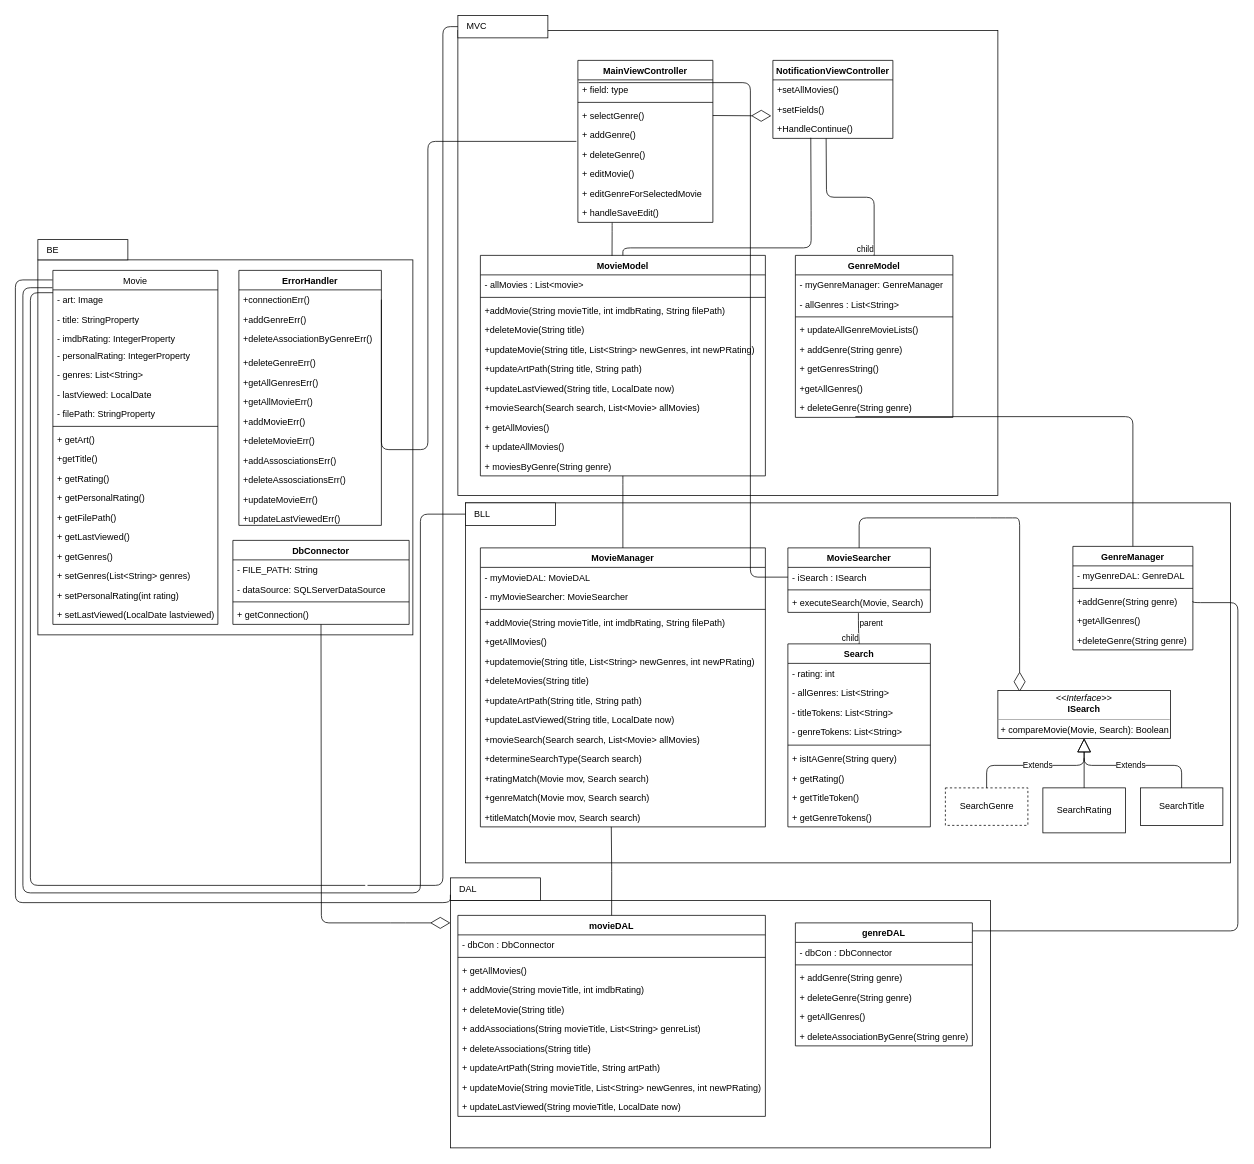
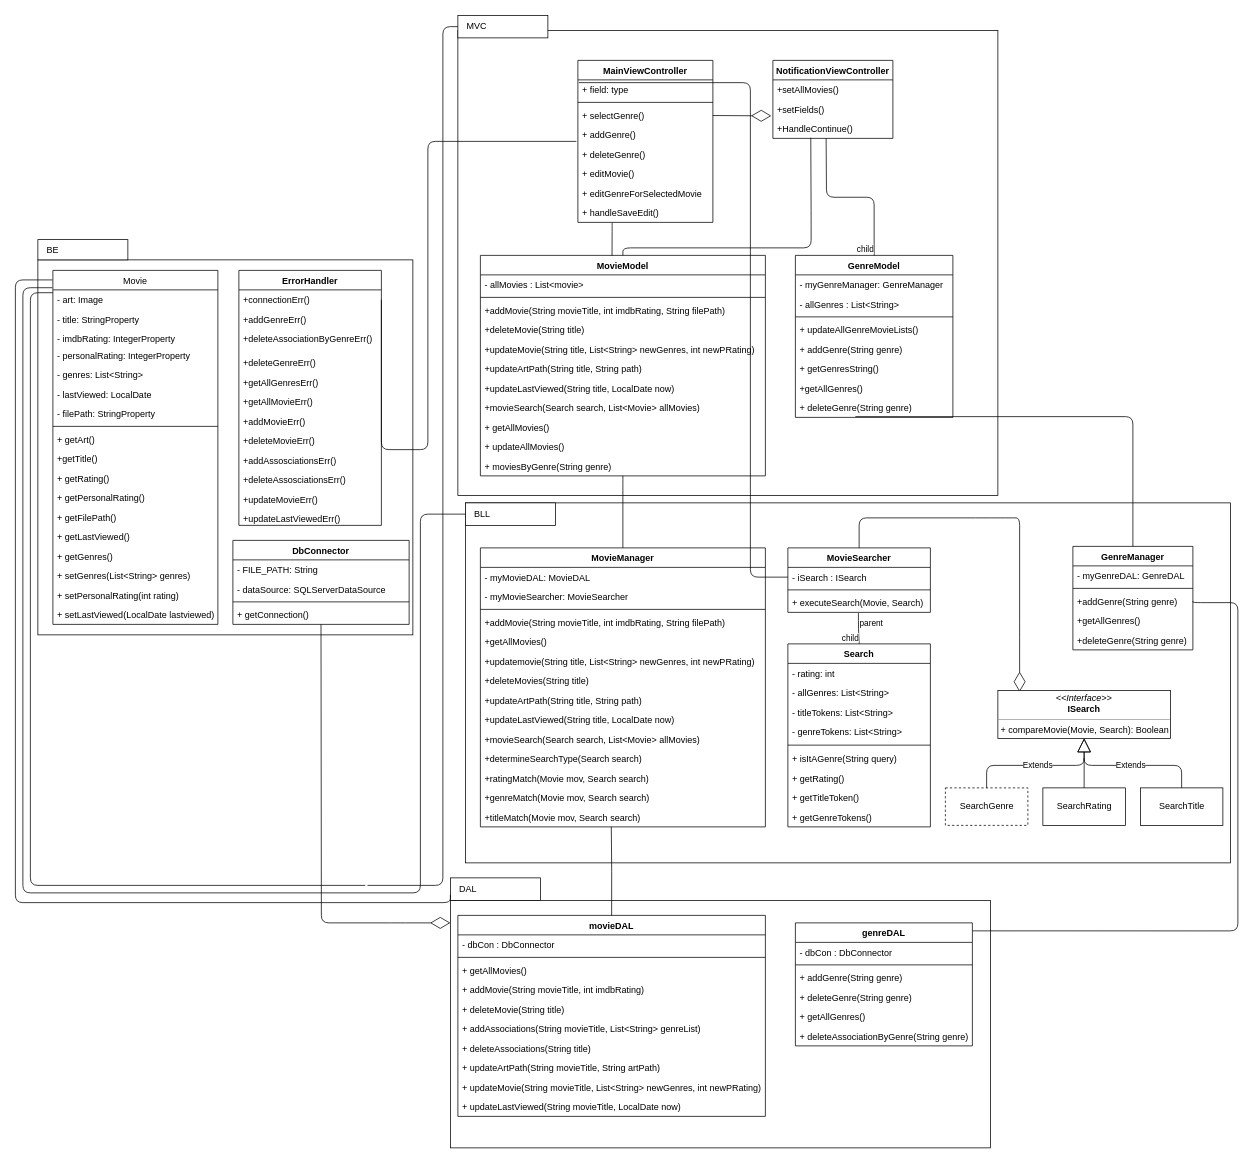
node "SearchRating": size 83x45 -> 83x38
